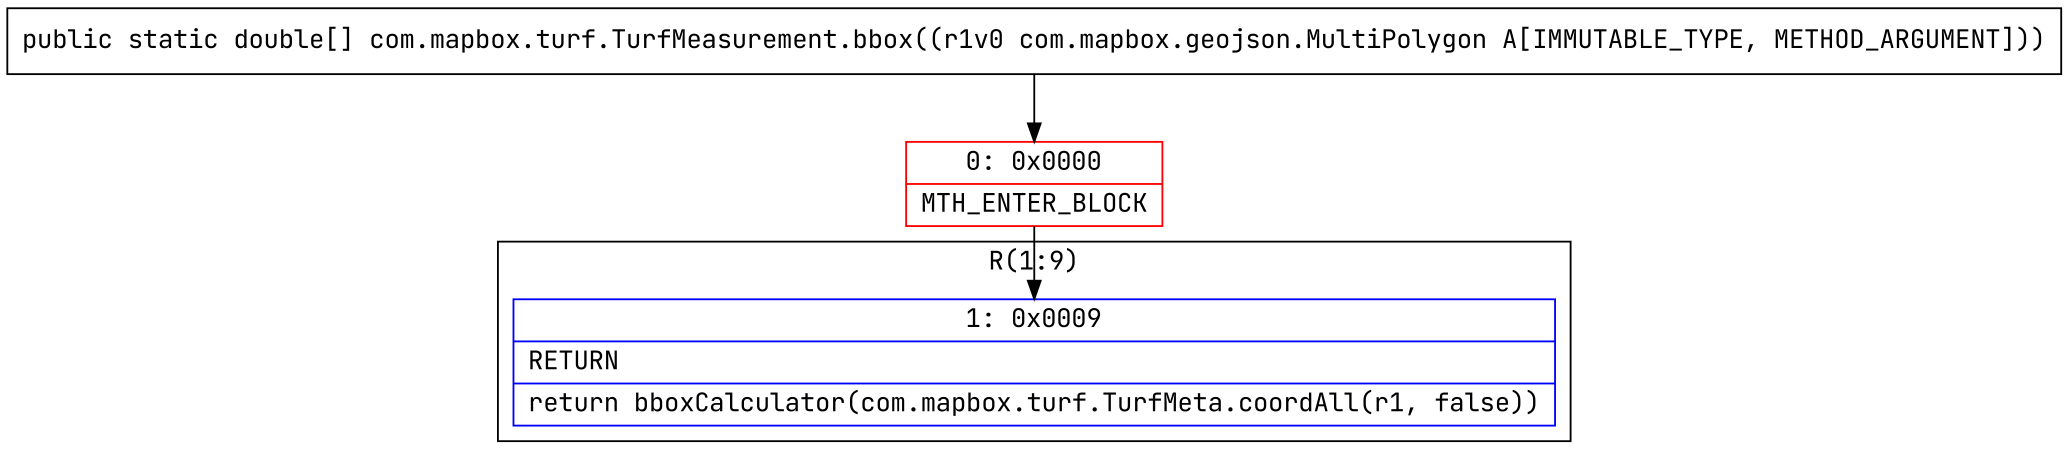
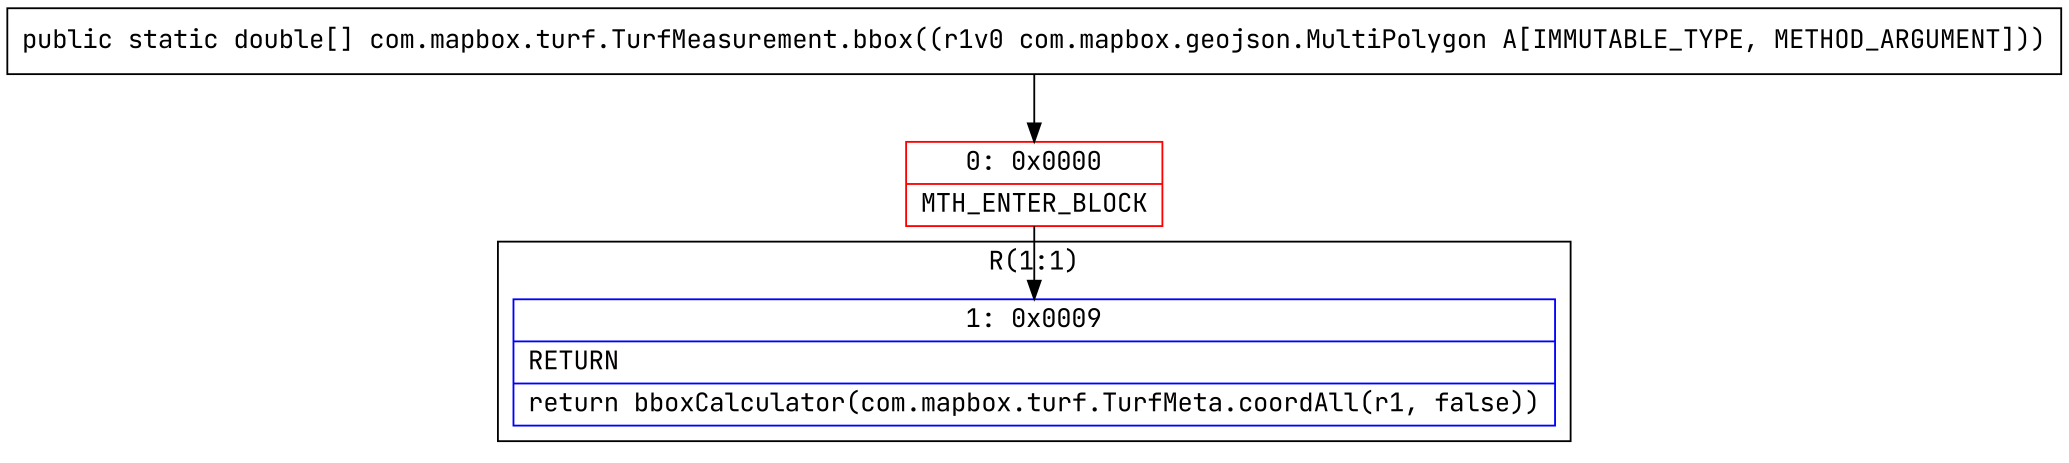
cluster "R(1:9)": label "R(1:9)" -> "R(1:1)"
